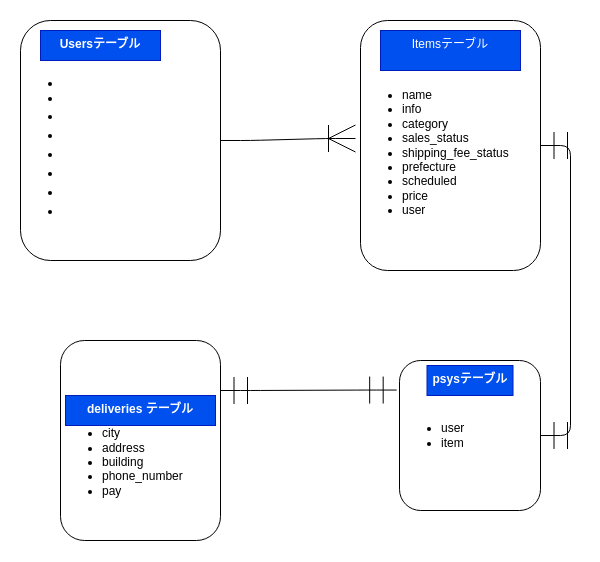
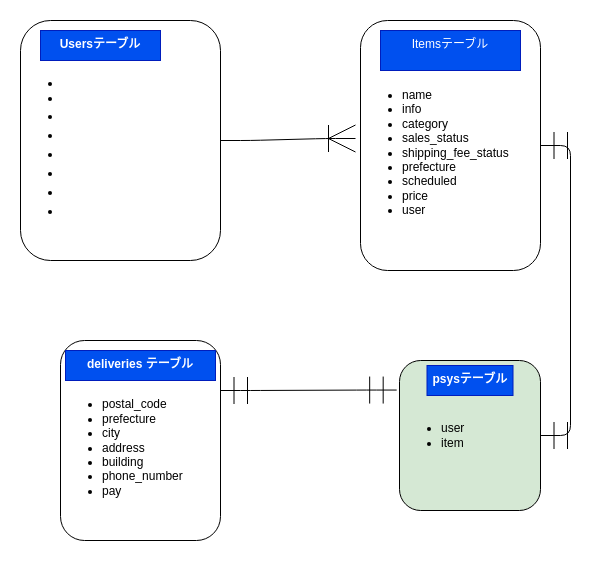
node "deliveries テーブル": moved (141, 411) -> (141, 366)
node "user item": fillcolor #ffffff -> #d5e8d4
